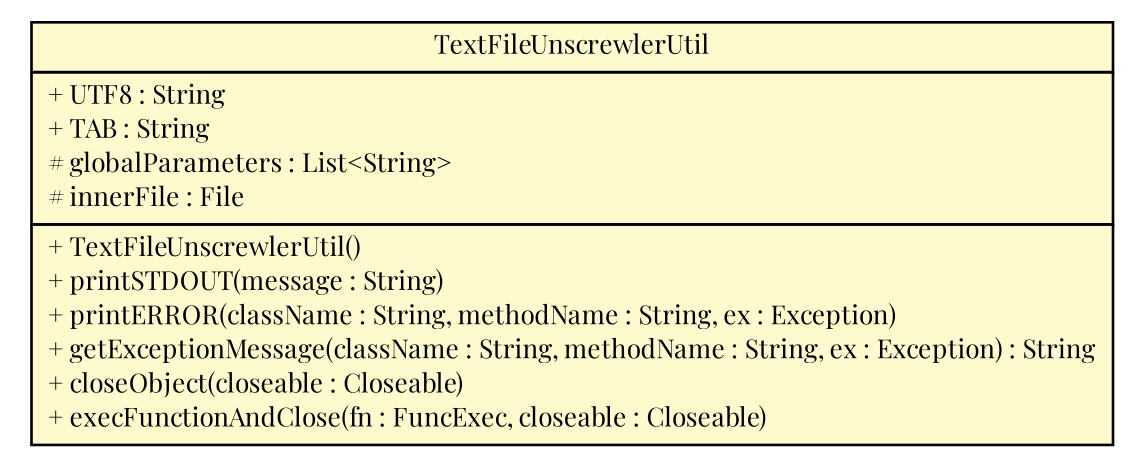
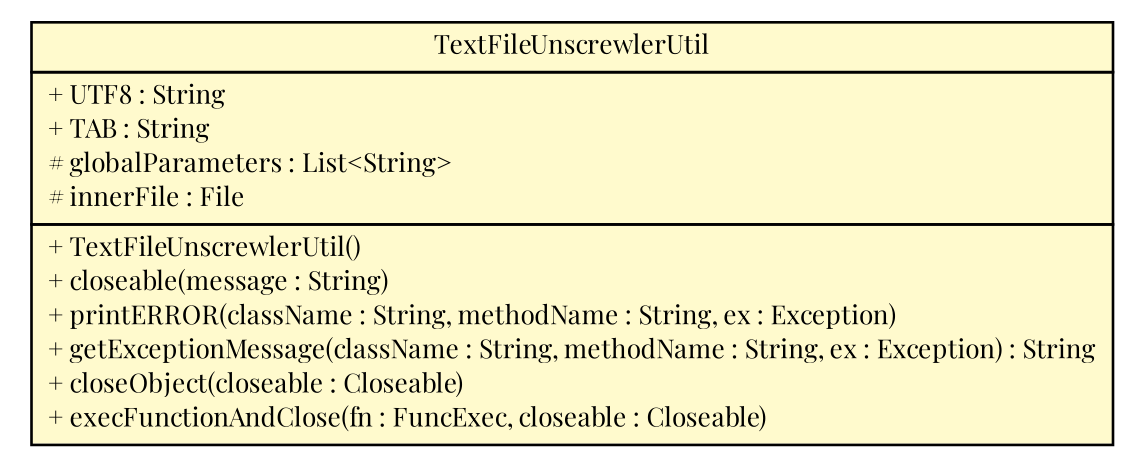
node "TextFileUnscrewlerUtil": text "+ printSTDOUT(message : String)" -> "+ closeable(message : String)"
